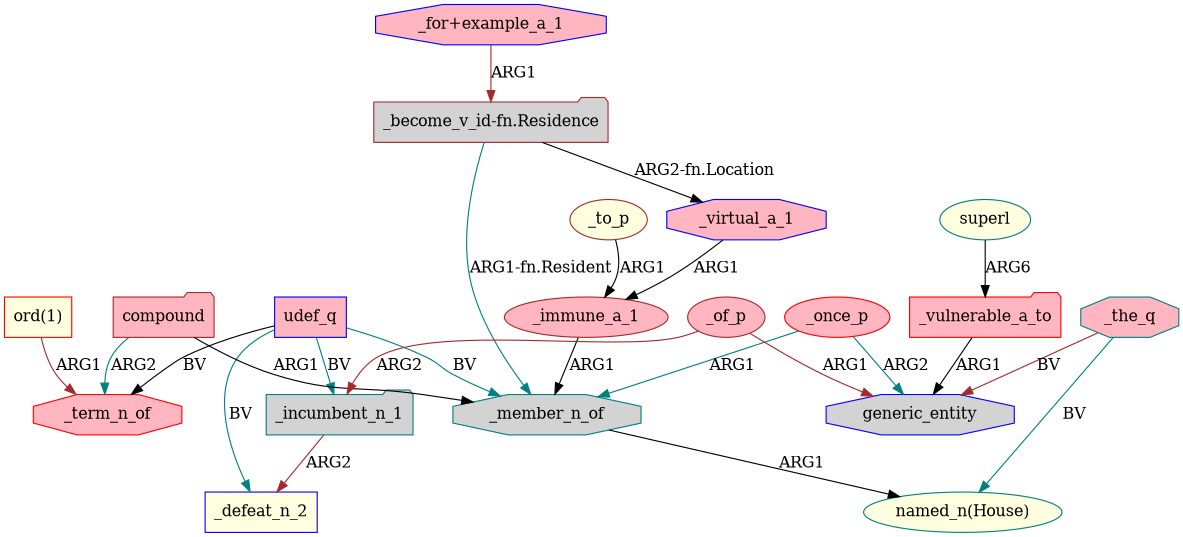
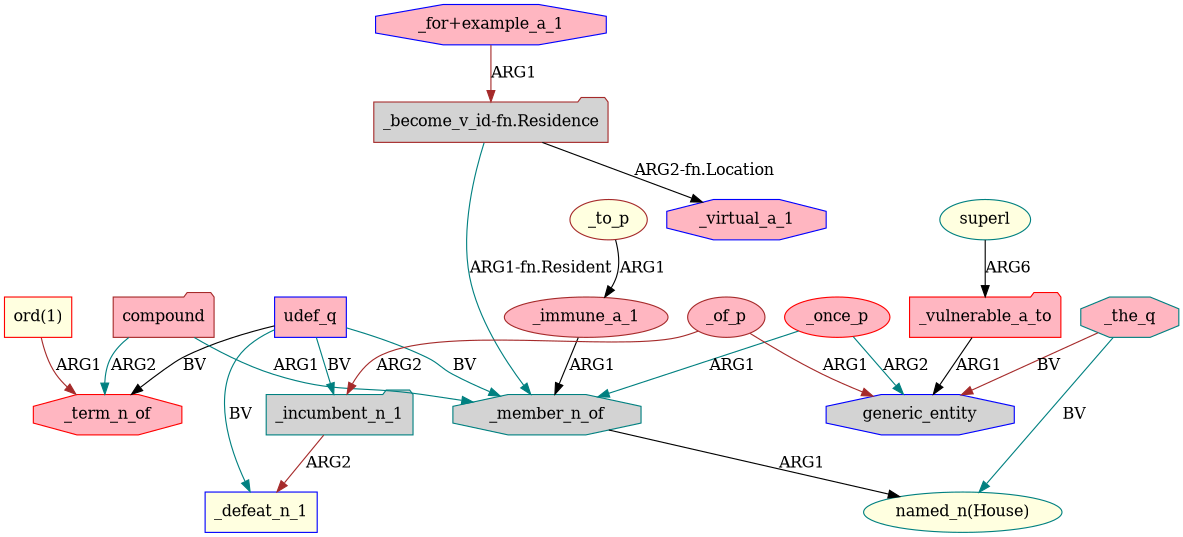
edge "_virtual_a_1" -> "_immune_a_1": removed, label "ARG1"
edge "compound" -> "_member_n_of": color black -> teal
node "_defeat_n_2": label "_defeat_n_2" -> "_defeat_n_1"
